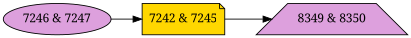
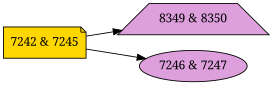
edge "7246 & 7247" -> "7242 & 7245": reversed
